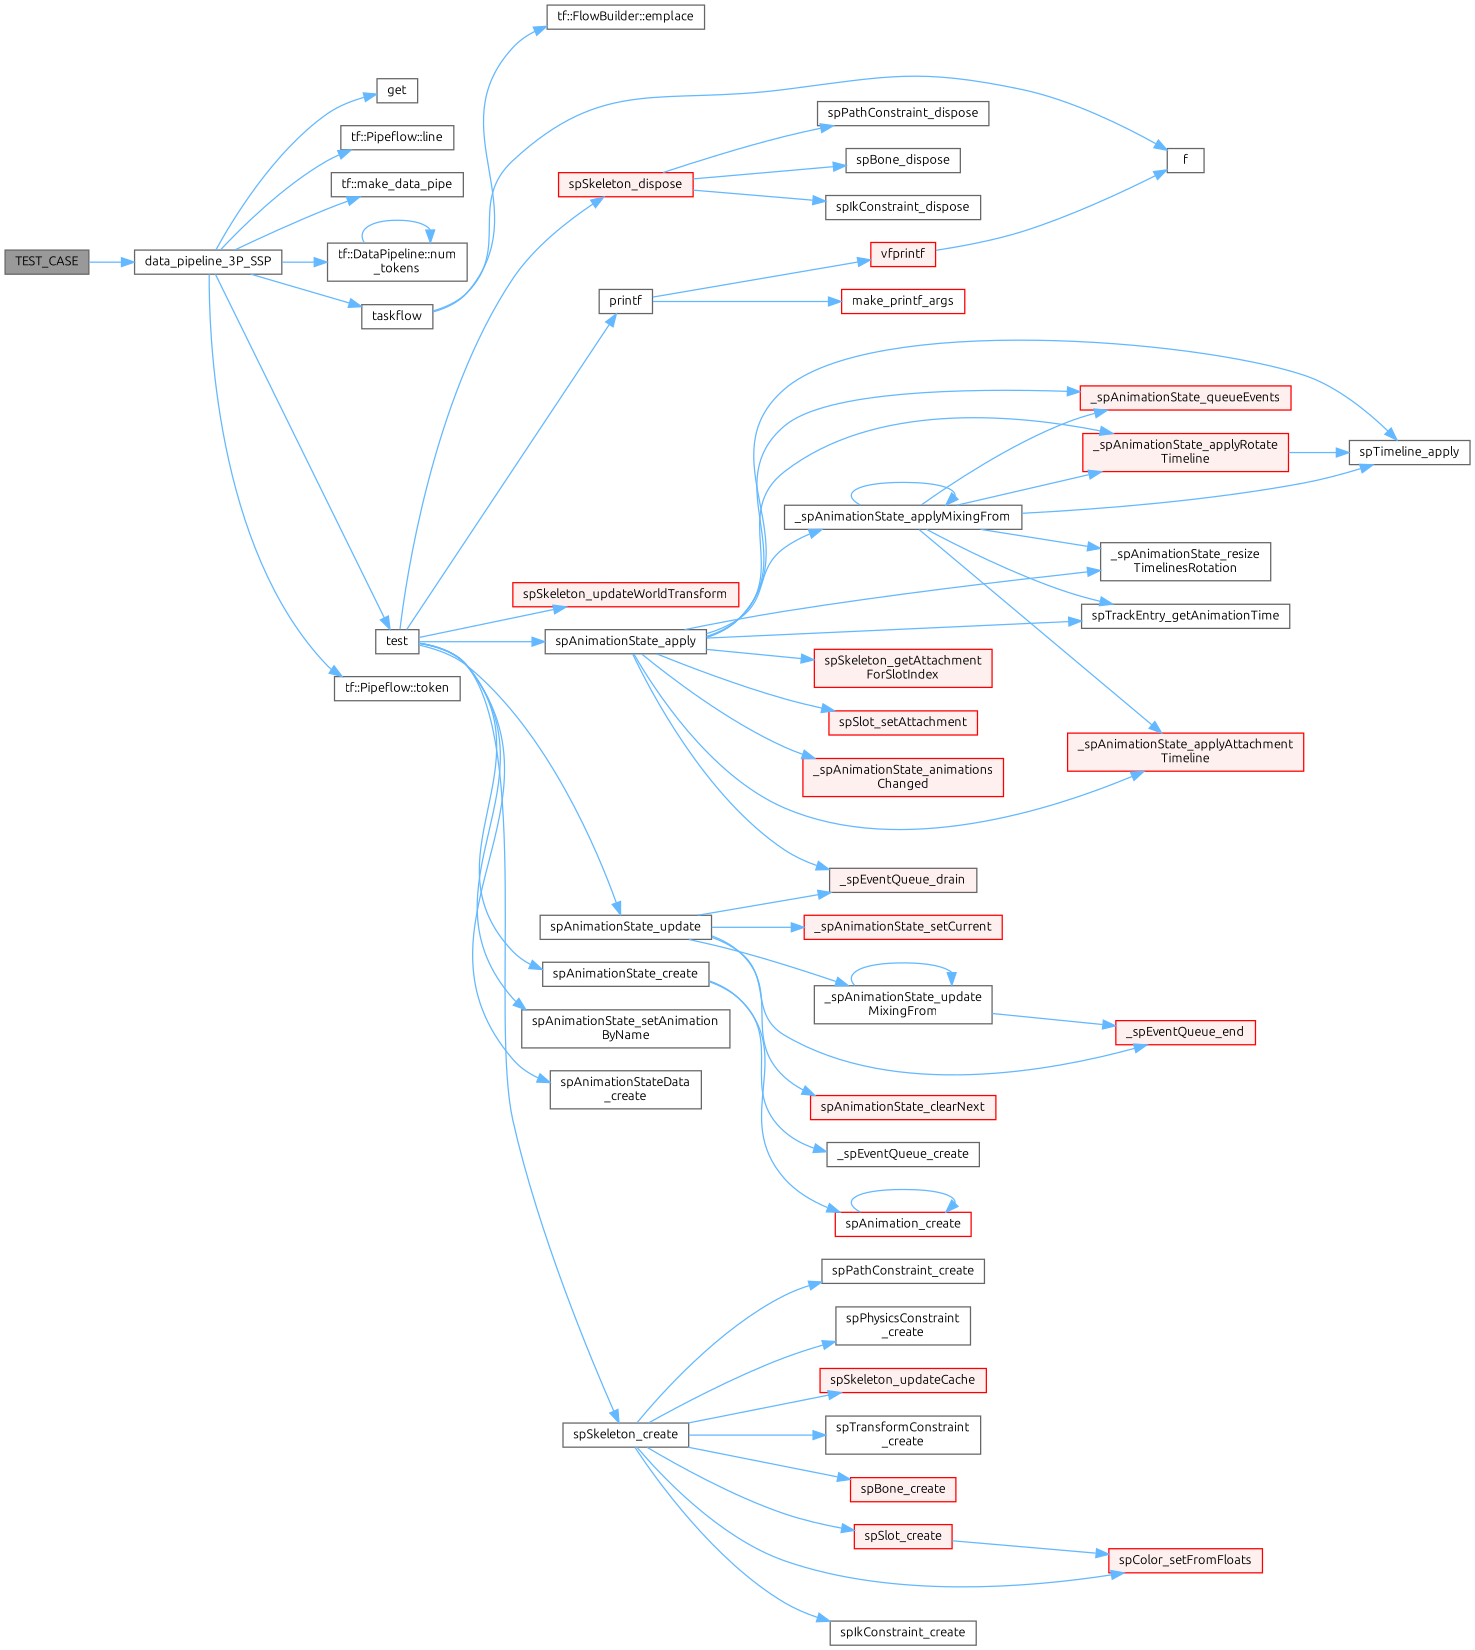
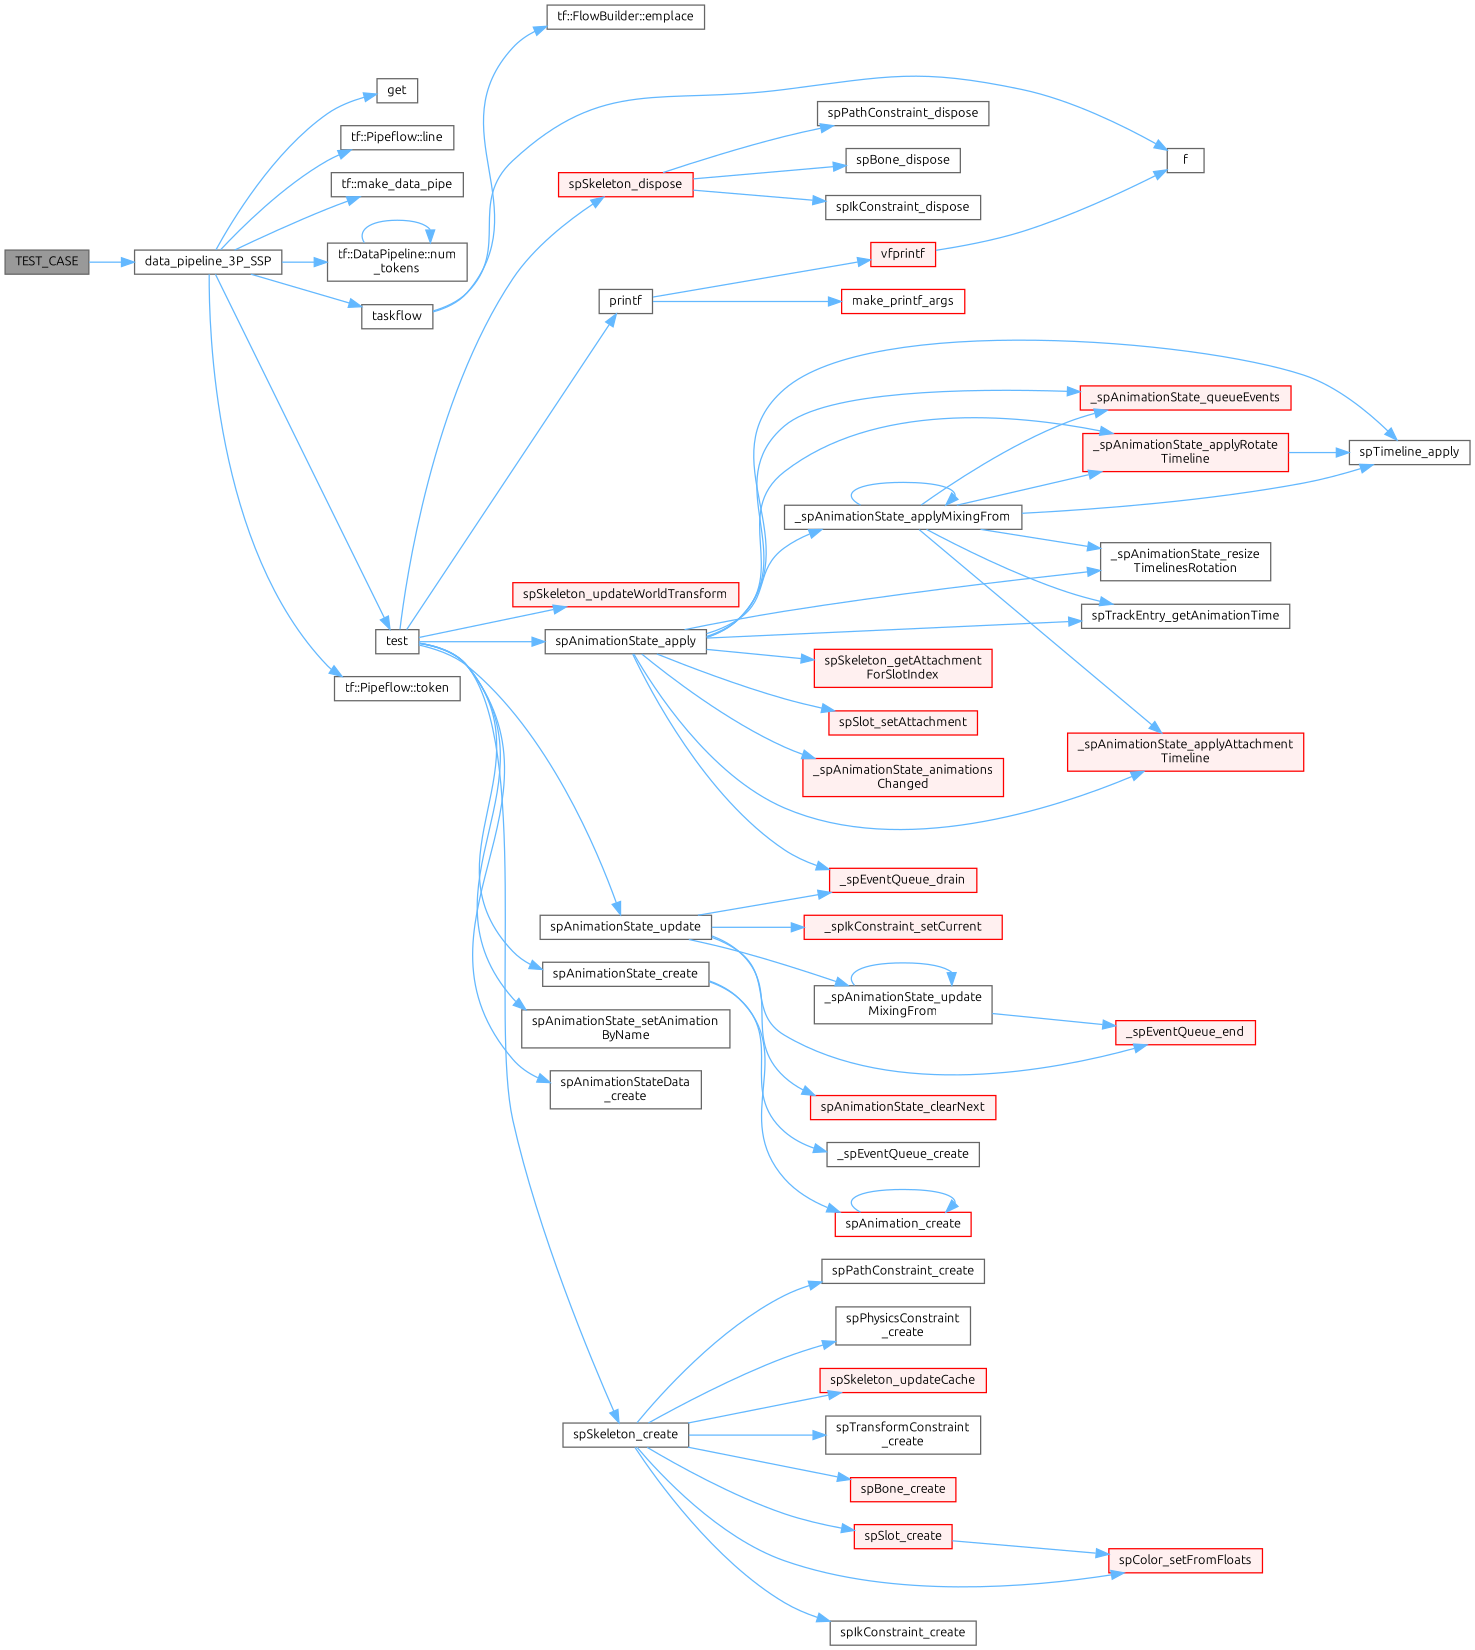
node "_spEventQueue_drain": color grey40 -> red
node "_spAnimationState_setCurrent": label "_spAnimationState_setCurrent" -> "_spIkConstraint_setCurrent"
